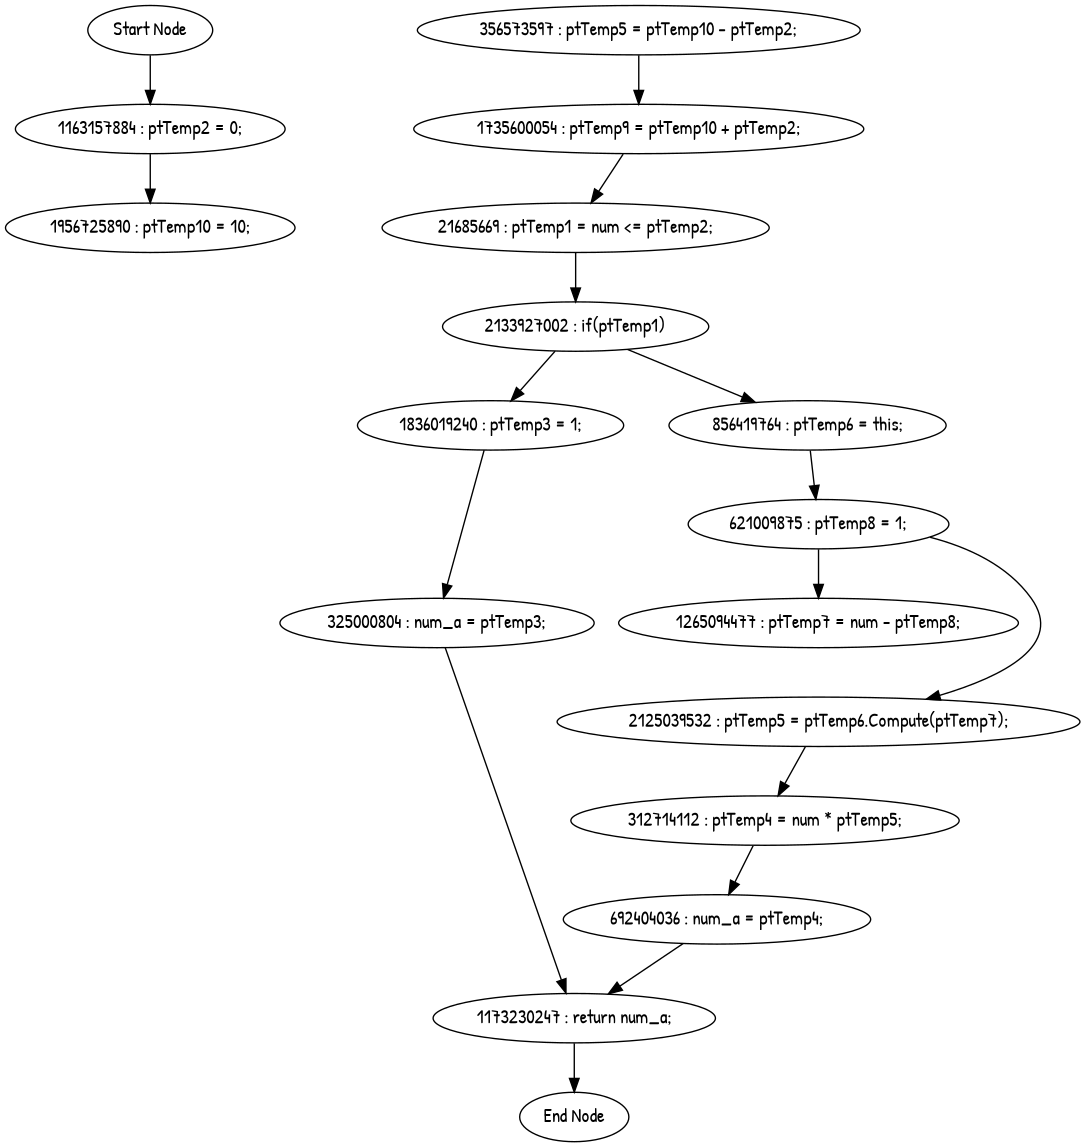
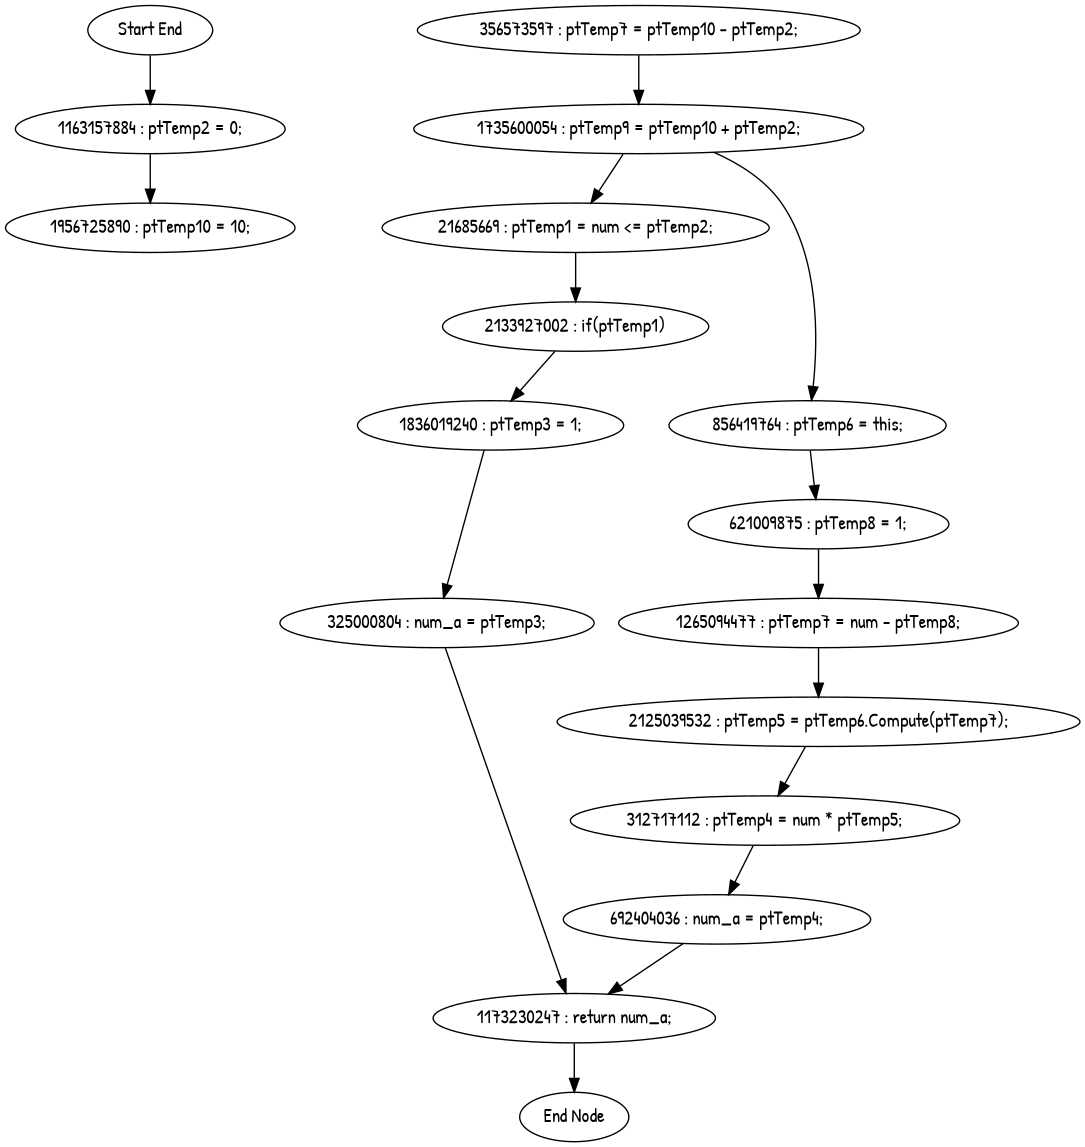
node "Start Node": label "Start Node" -> "Start End"
node "356573597 : ptTemp5 = ptTemp10 - ptTemp2;": label "356573597 : ptTemp5 = ptTemp10 - ptTemp2;" -> "356573597 : ptTemp7 = ptTemp10 - ptTemp2;"
edge "2133927002 : if(ptTemp1)" -> "856419764 : ptTemp6 = this;": now "1735600054 : ptTemp9 = ptTemp10 + ptTemp2;" -> "856419764 : ptTemp6 = this;"
edge "621009875 : ptTemp8 = 1;" -> "2125039532 : ptTemp5 = ptTemp6.Compute(ptTemp7);": now "1265094477 : ptTemp7 = num - ptTemp8;" -> "2125039532 : ptTemp5 = ptTemp6.Compute(ptTemp7);"
node "312714112 : ptTemp4 = num * ptTemp5;": label "312714112 : ptTemp4 = num * ptTemp5;" -> "312717112 : ptTemp4 = num * ptTemp5;"
